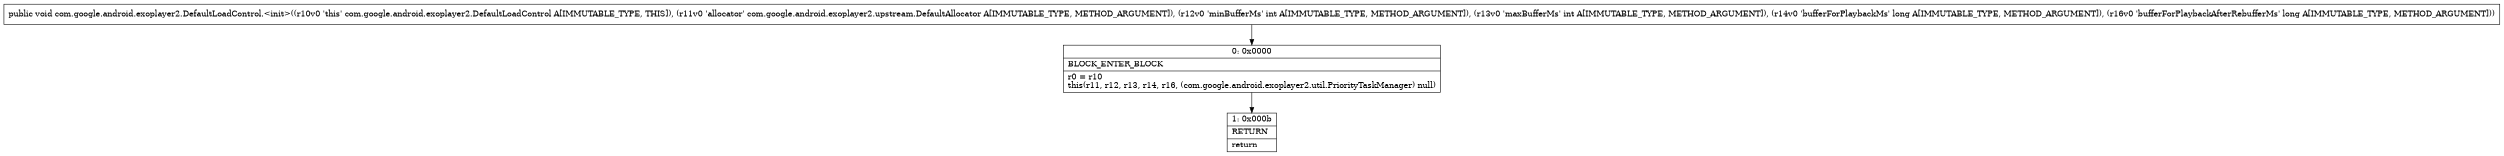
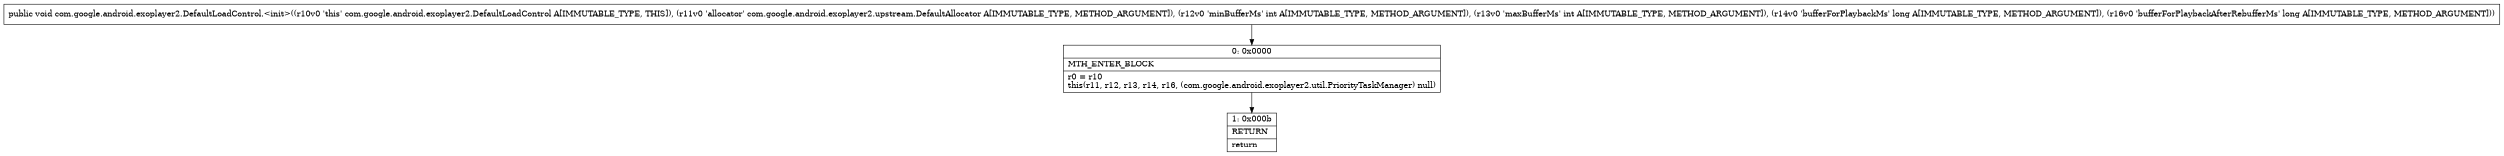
node "0: 0x0000": text "BLOCK_ENTER_BLOCK" -> "MTH_ENTER_BLOCK"
